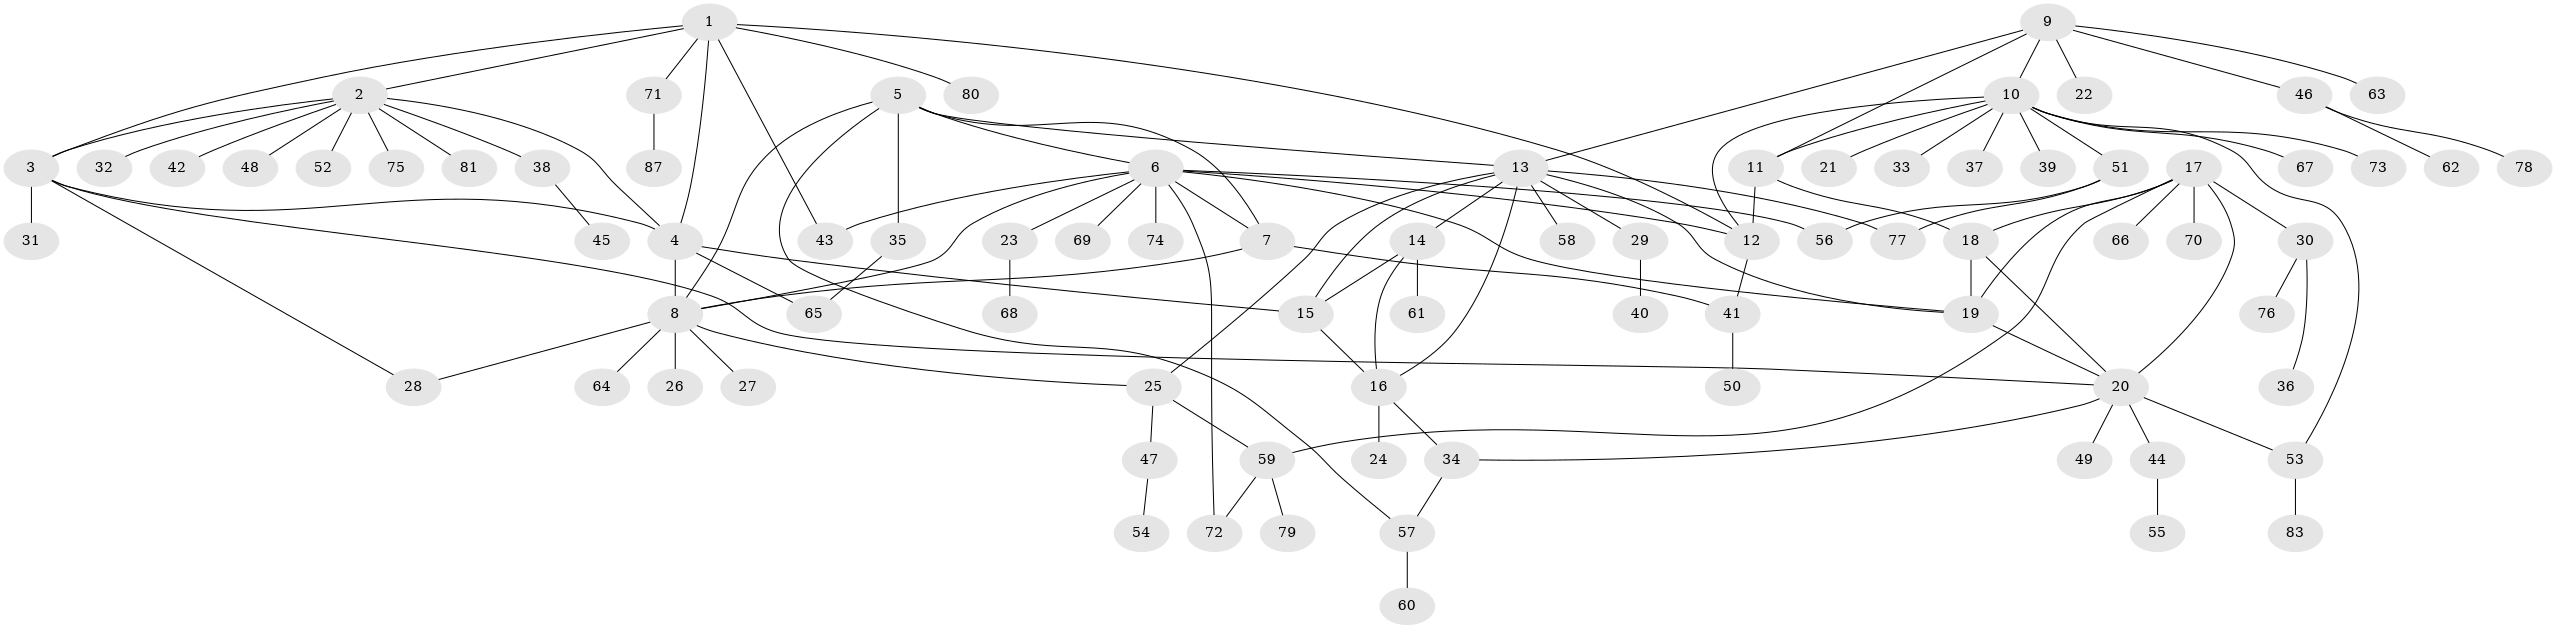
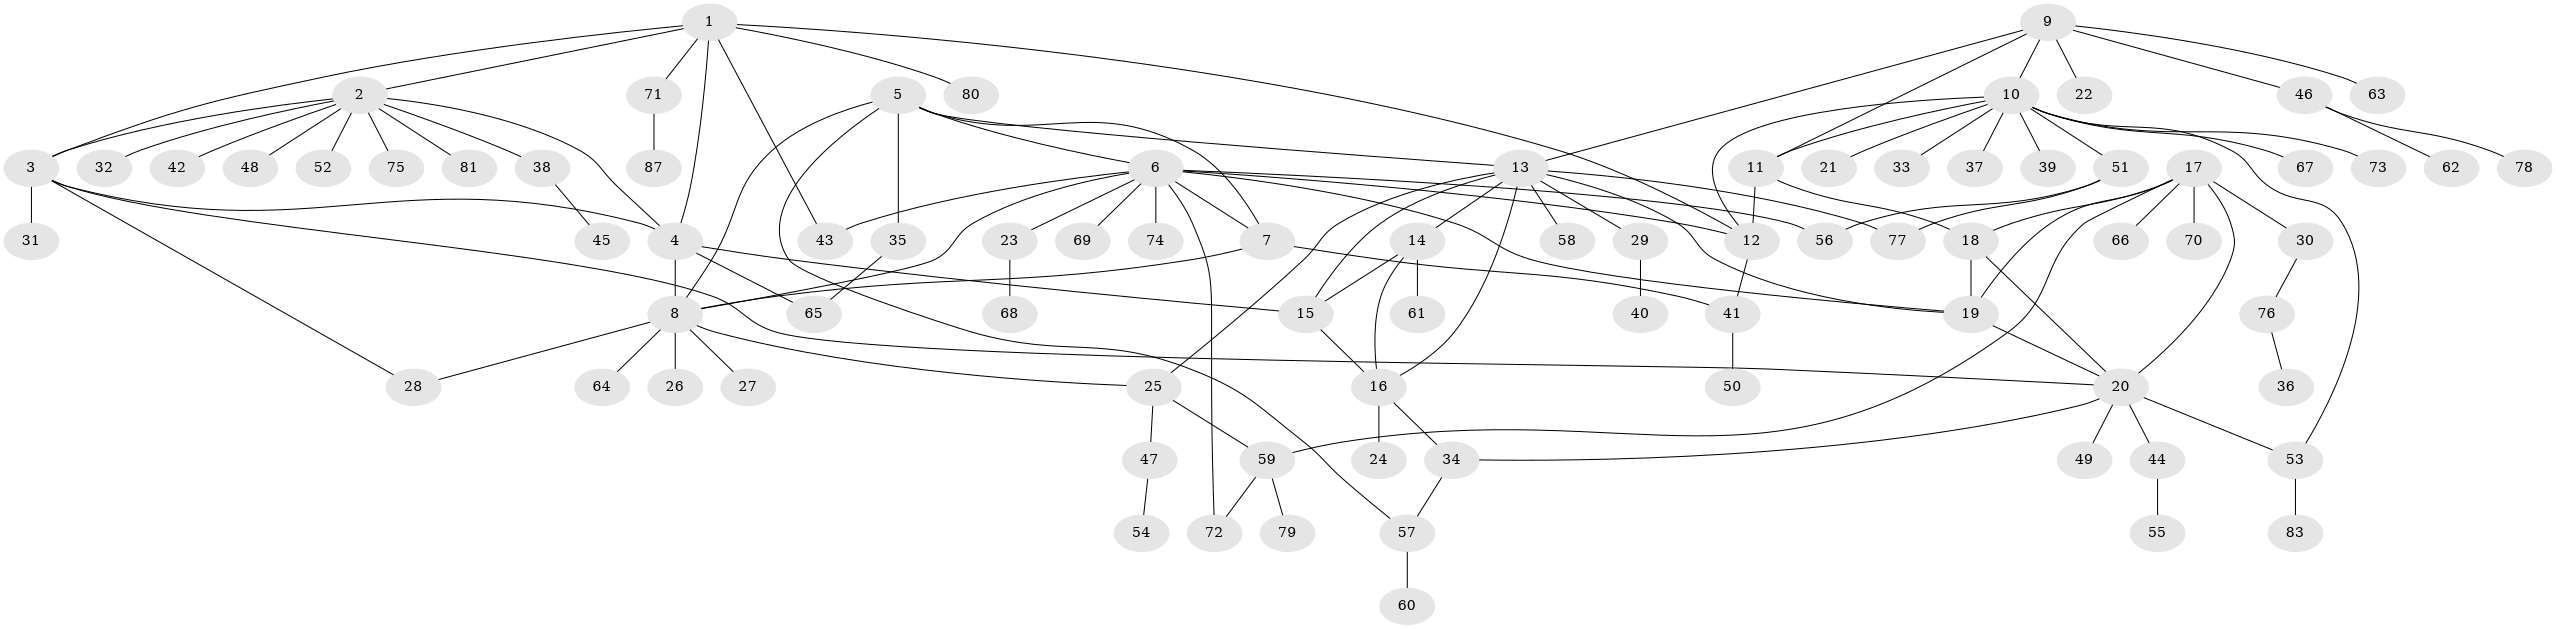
edge "30" -- "36": now "76" -- "36"
